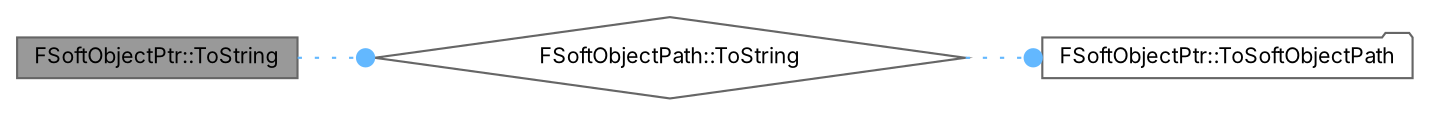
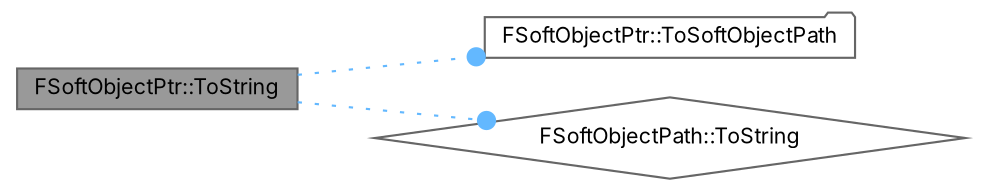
edge "FSoftObjectPath::ToString" -> "FSoftObjectPtr::ToSoftObjectPath": now "FSoftObjectPtr::ToString" -> "FSoftObjectPtr::ToSoftObjectPath"
